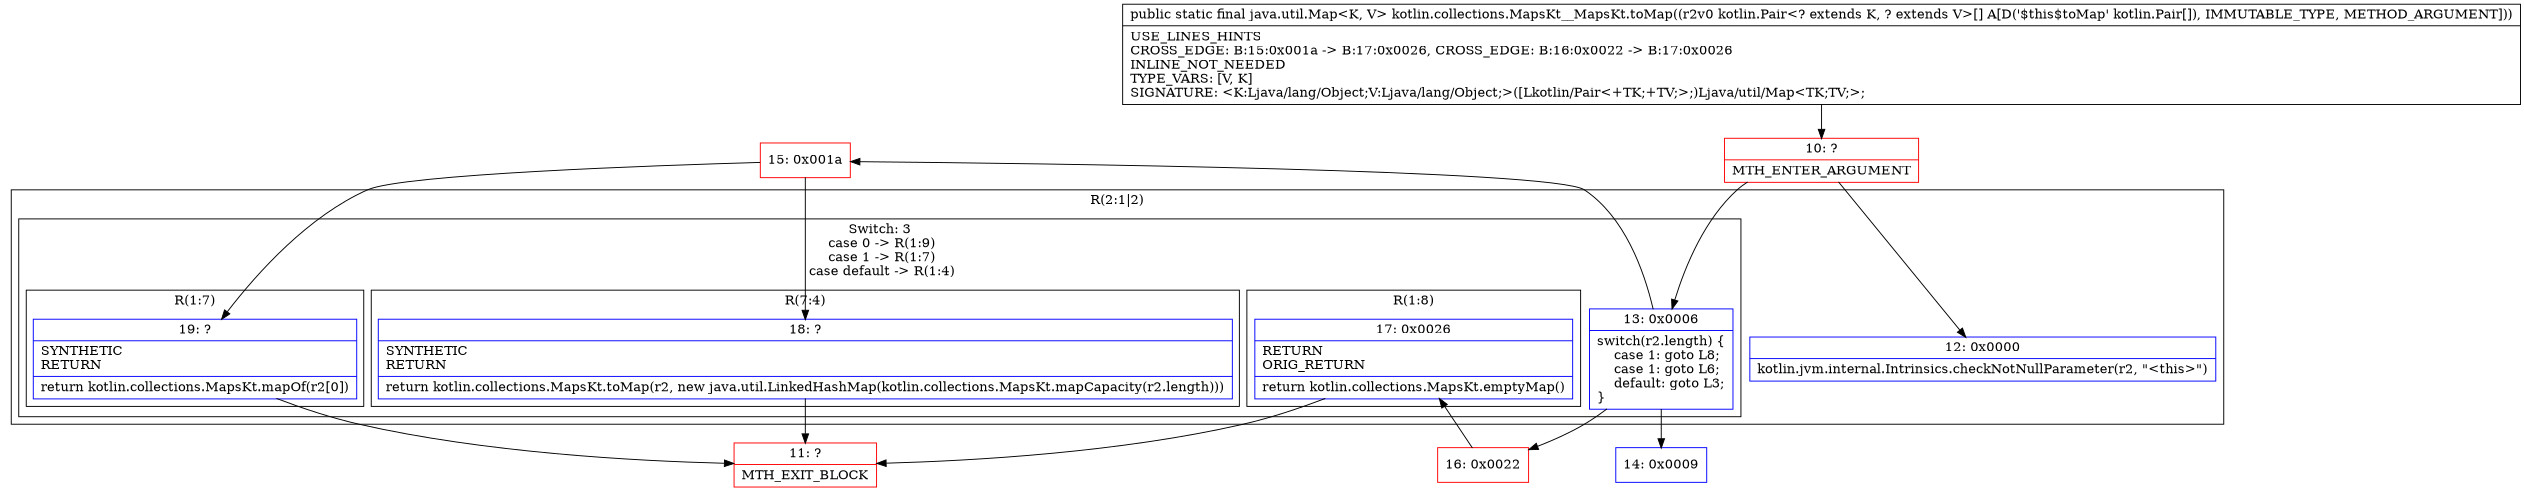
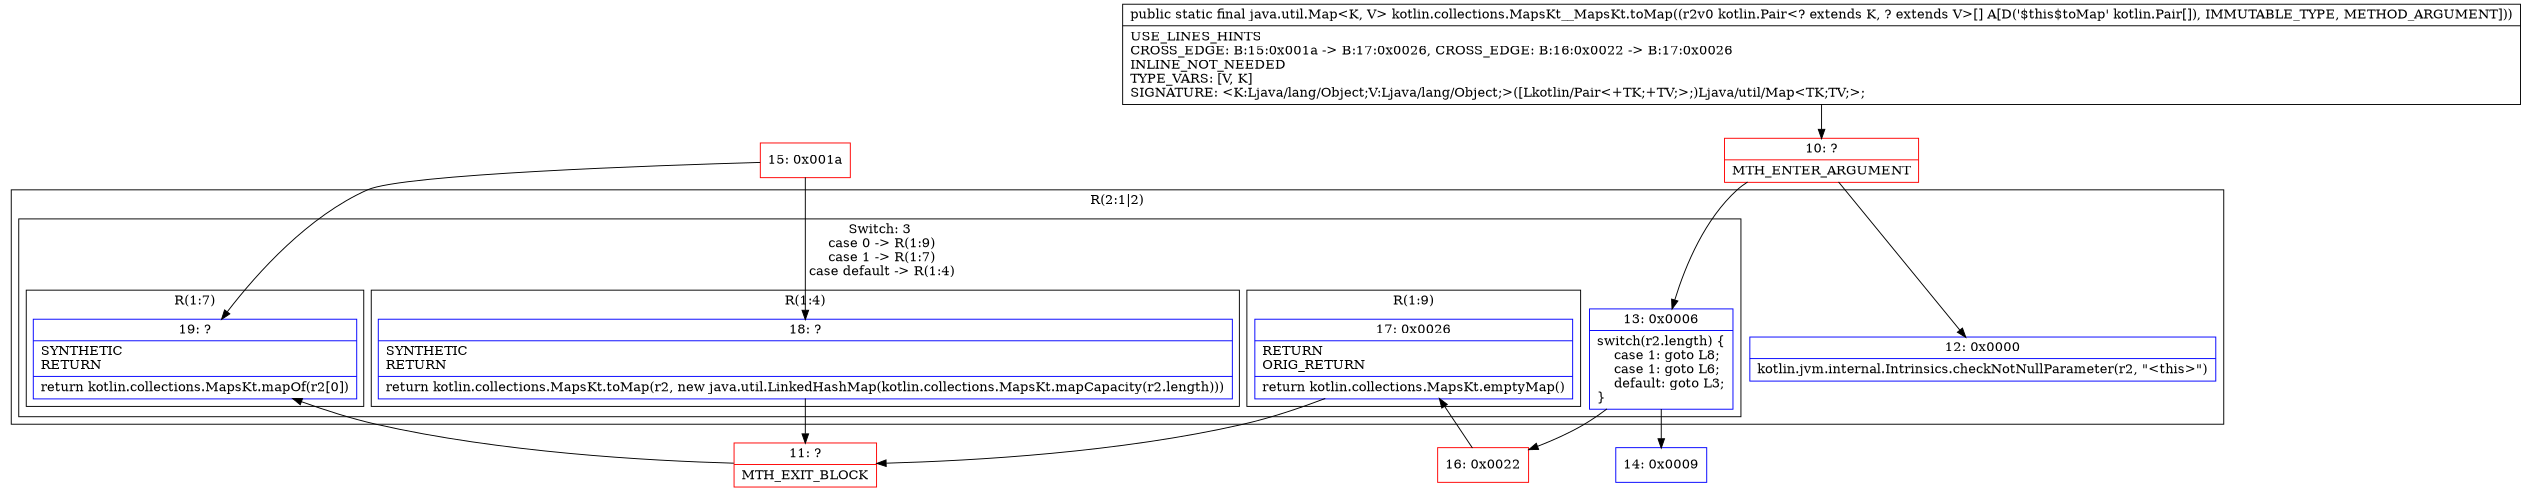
edge "13: 0x0006" -> "15: 0x001a": removed
cluster "R(7:4)": label "R(7:4)" -> "R(1:4)"
cluster "R(1:8)": label "R(1:8)" -> "R(1:9)"
edge "19: ?" -> "11: ?": reversed
